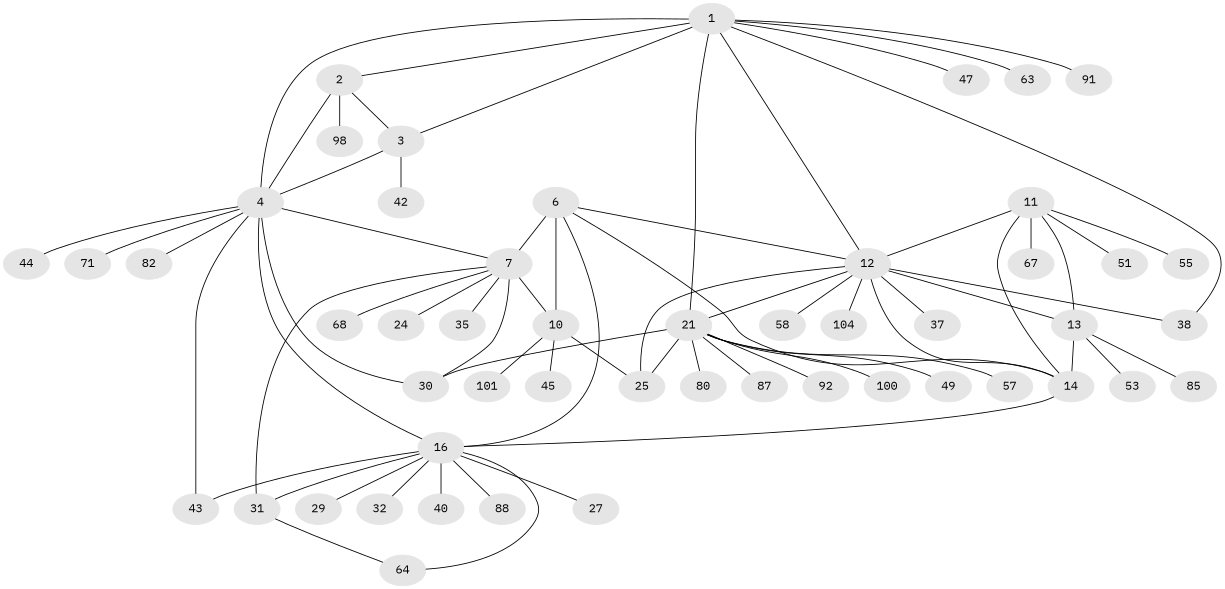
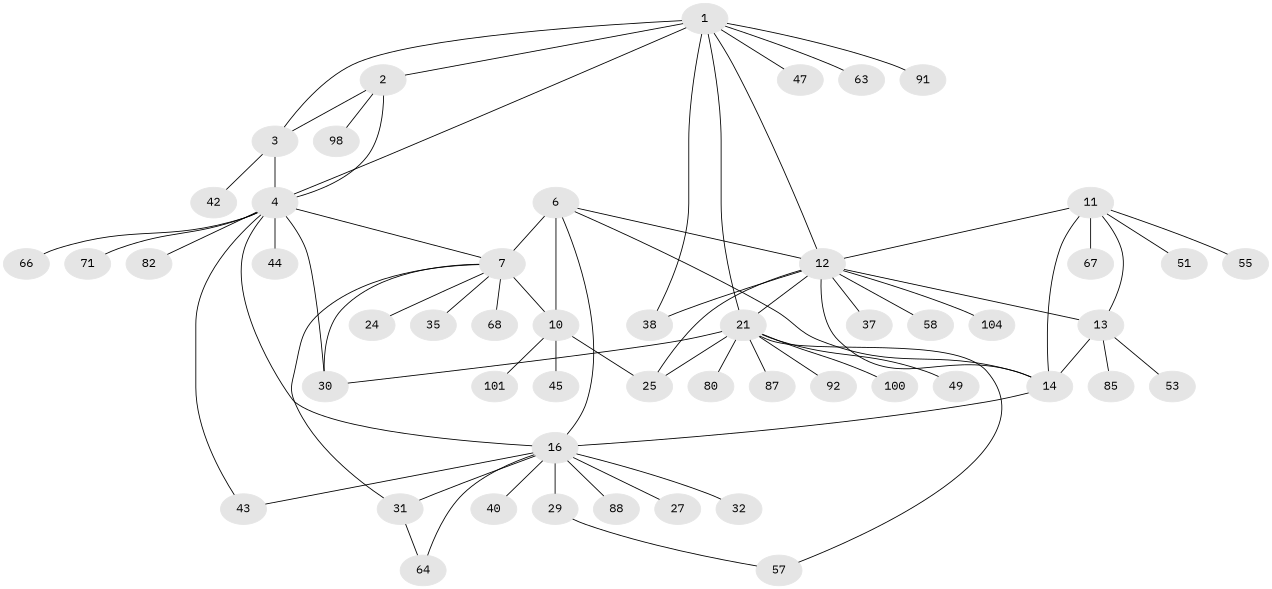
node "66": added
edge "29" -- "57": added
